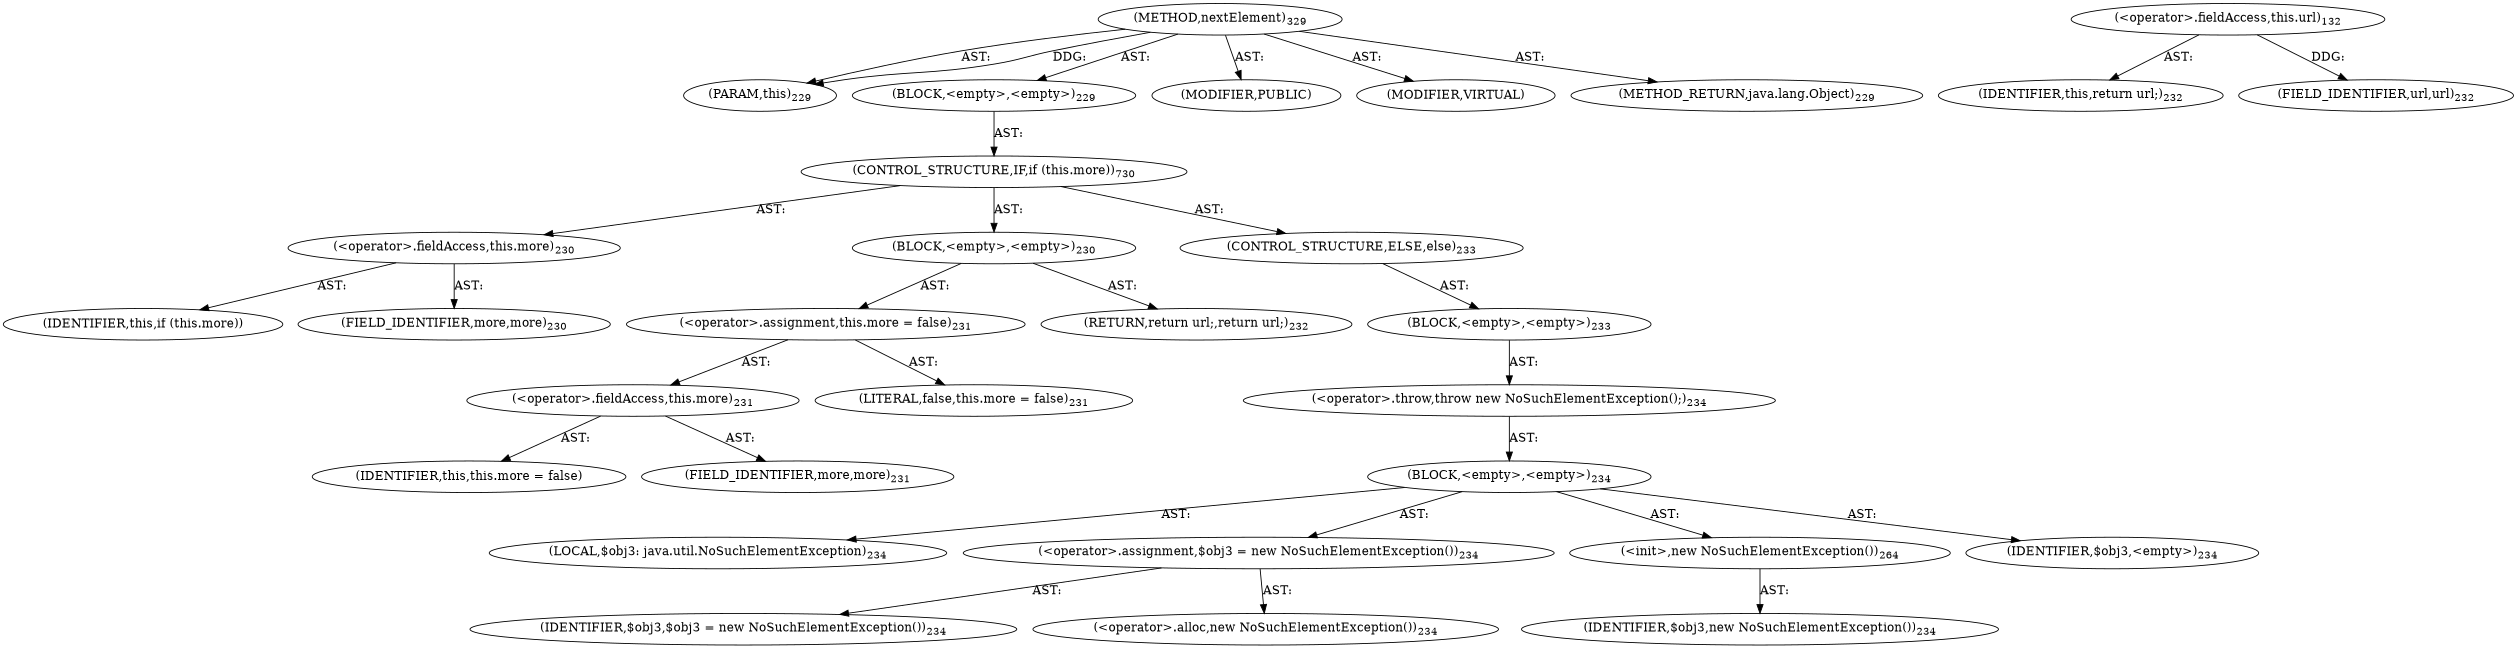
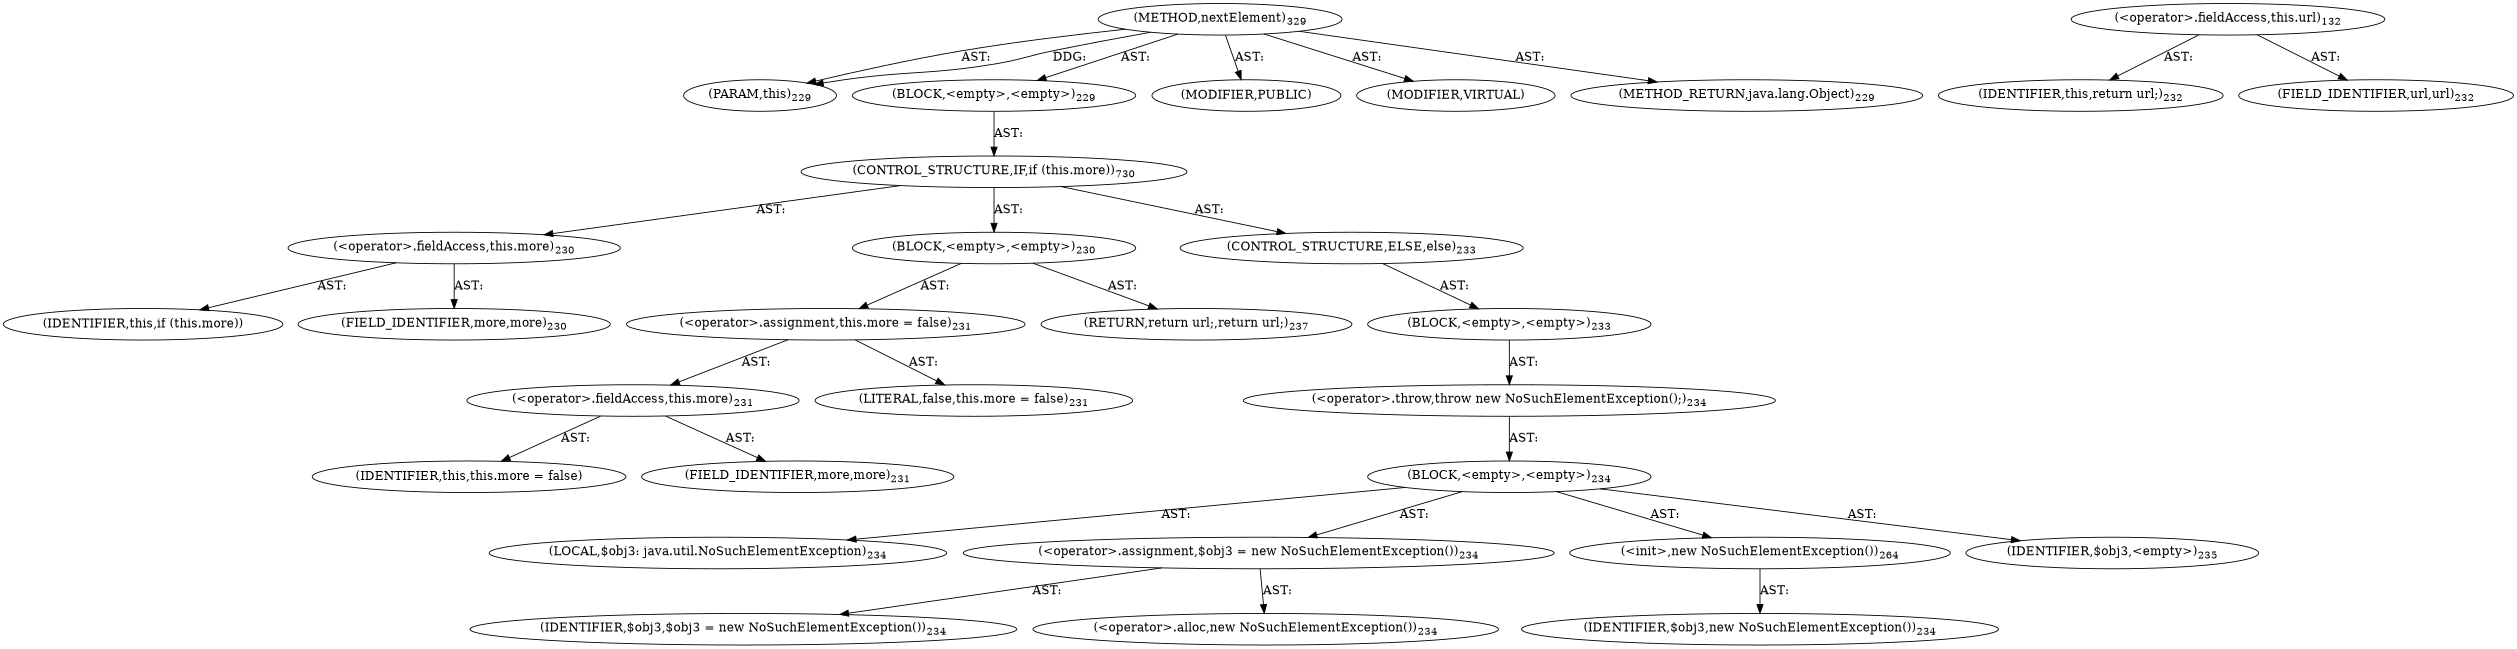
edge "(<operator>.fieldAccess,this.url)" -> "(FIELD_IDENTIFIER,url,url)": label "DDG: " -> "AST: "
node "(RETURN,return url;,return url;)": text "232" -> "237"
node "(IDENTIFIER,$obj3,<empty>)": text "234" -> "235"
